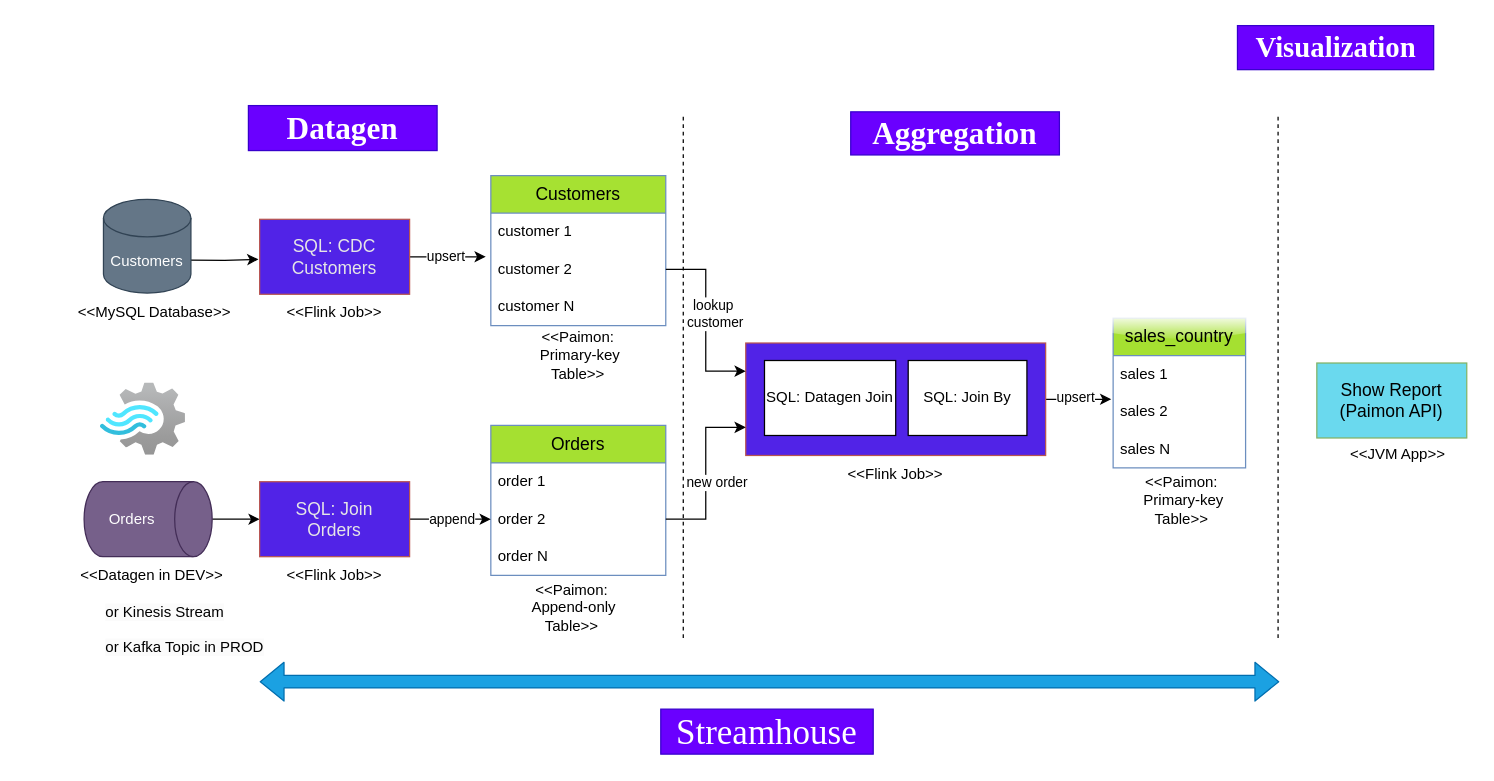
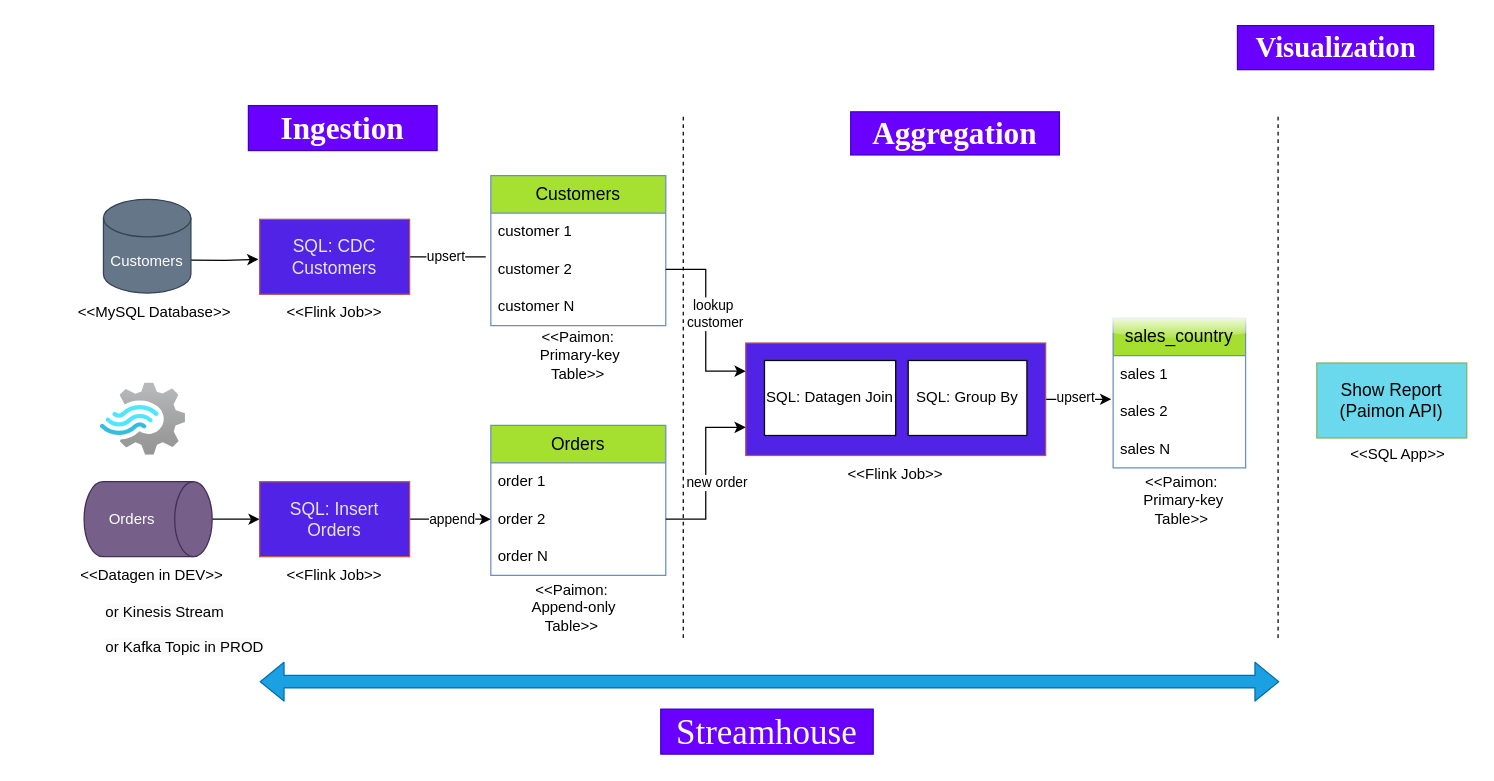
node "Datagen": label "Datagen" -> "Ingestion"
edge "SQL: CDC Customers" -> "customer 2": arrowhead classic -> none
node "SQL: Join By": label "SQL: Join By" -> "SQL: Group By"
node "<<JVM App>>": label "<<JVM App>>" -> "<<SQL App>>"
node "SQL: Join Orders": label "SQL: Join Orders" -> "SQL: Insert Orders"
